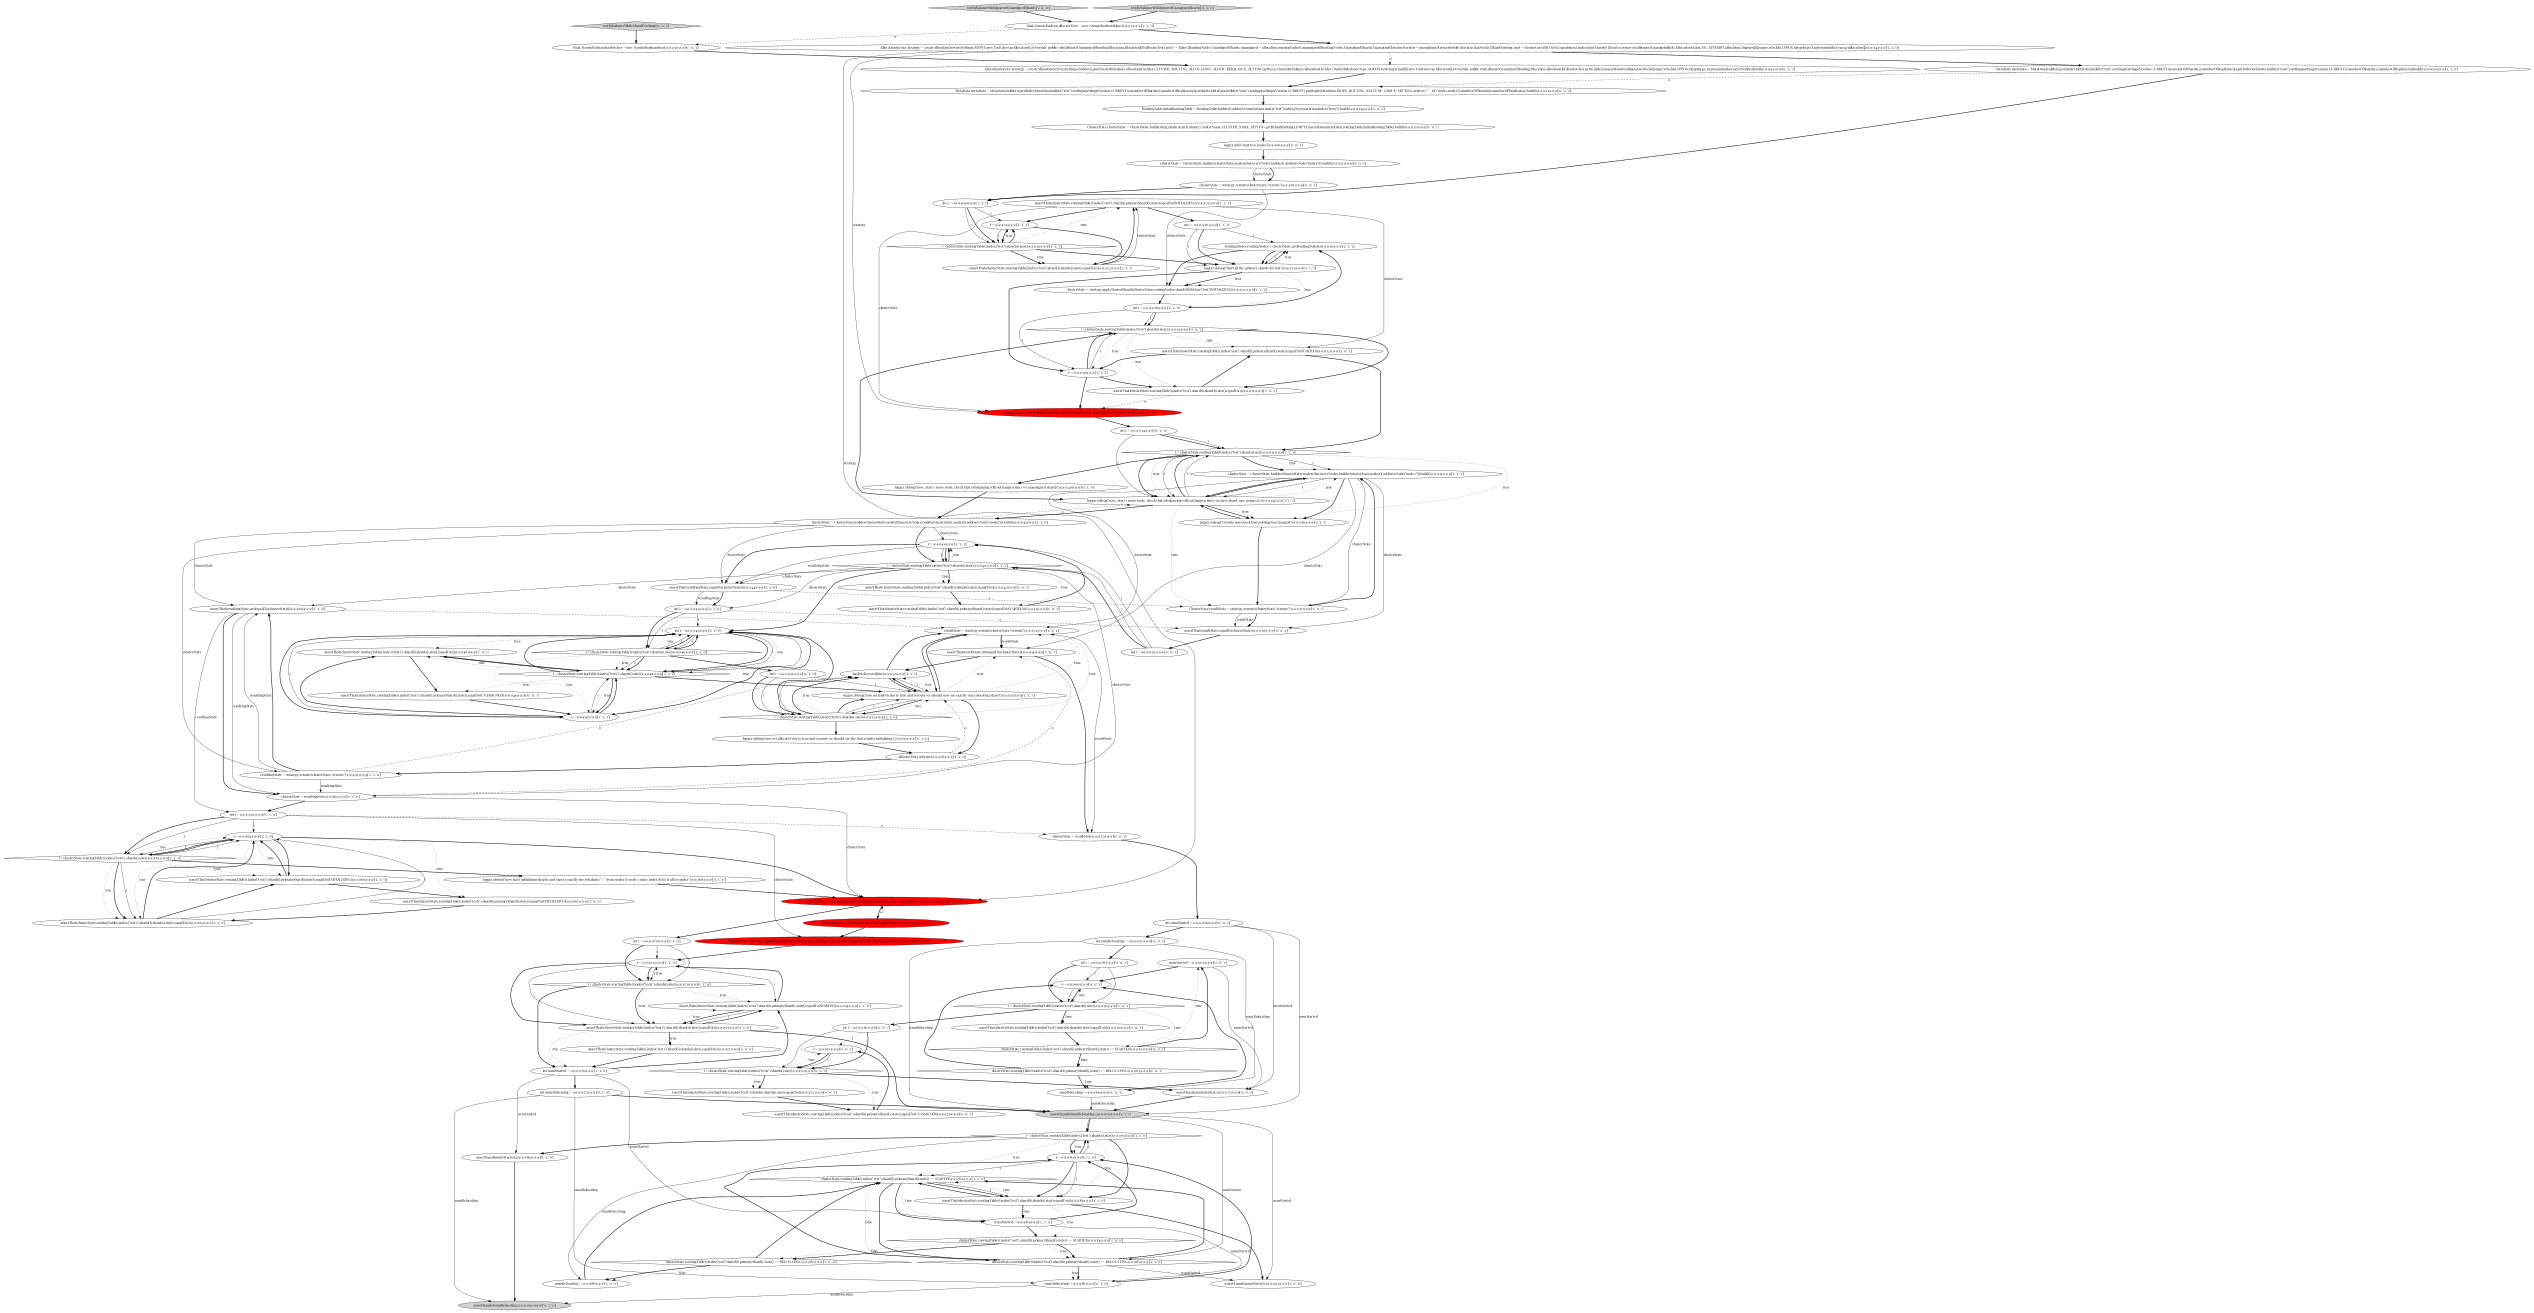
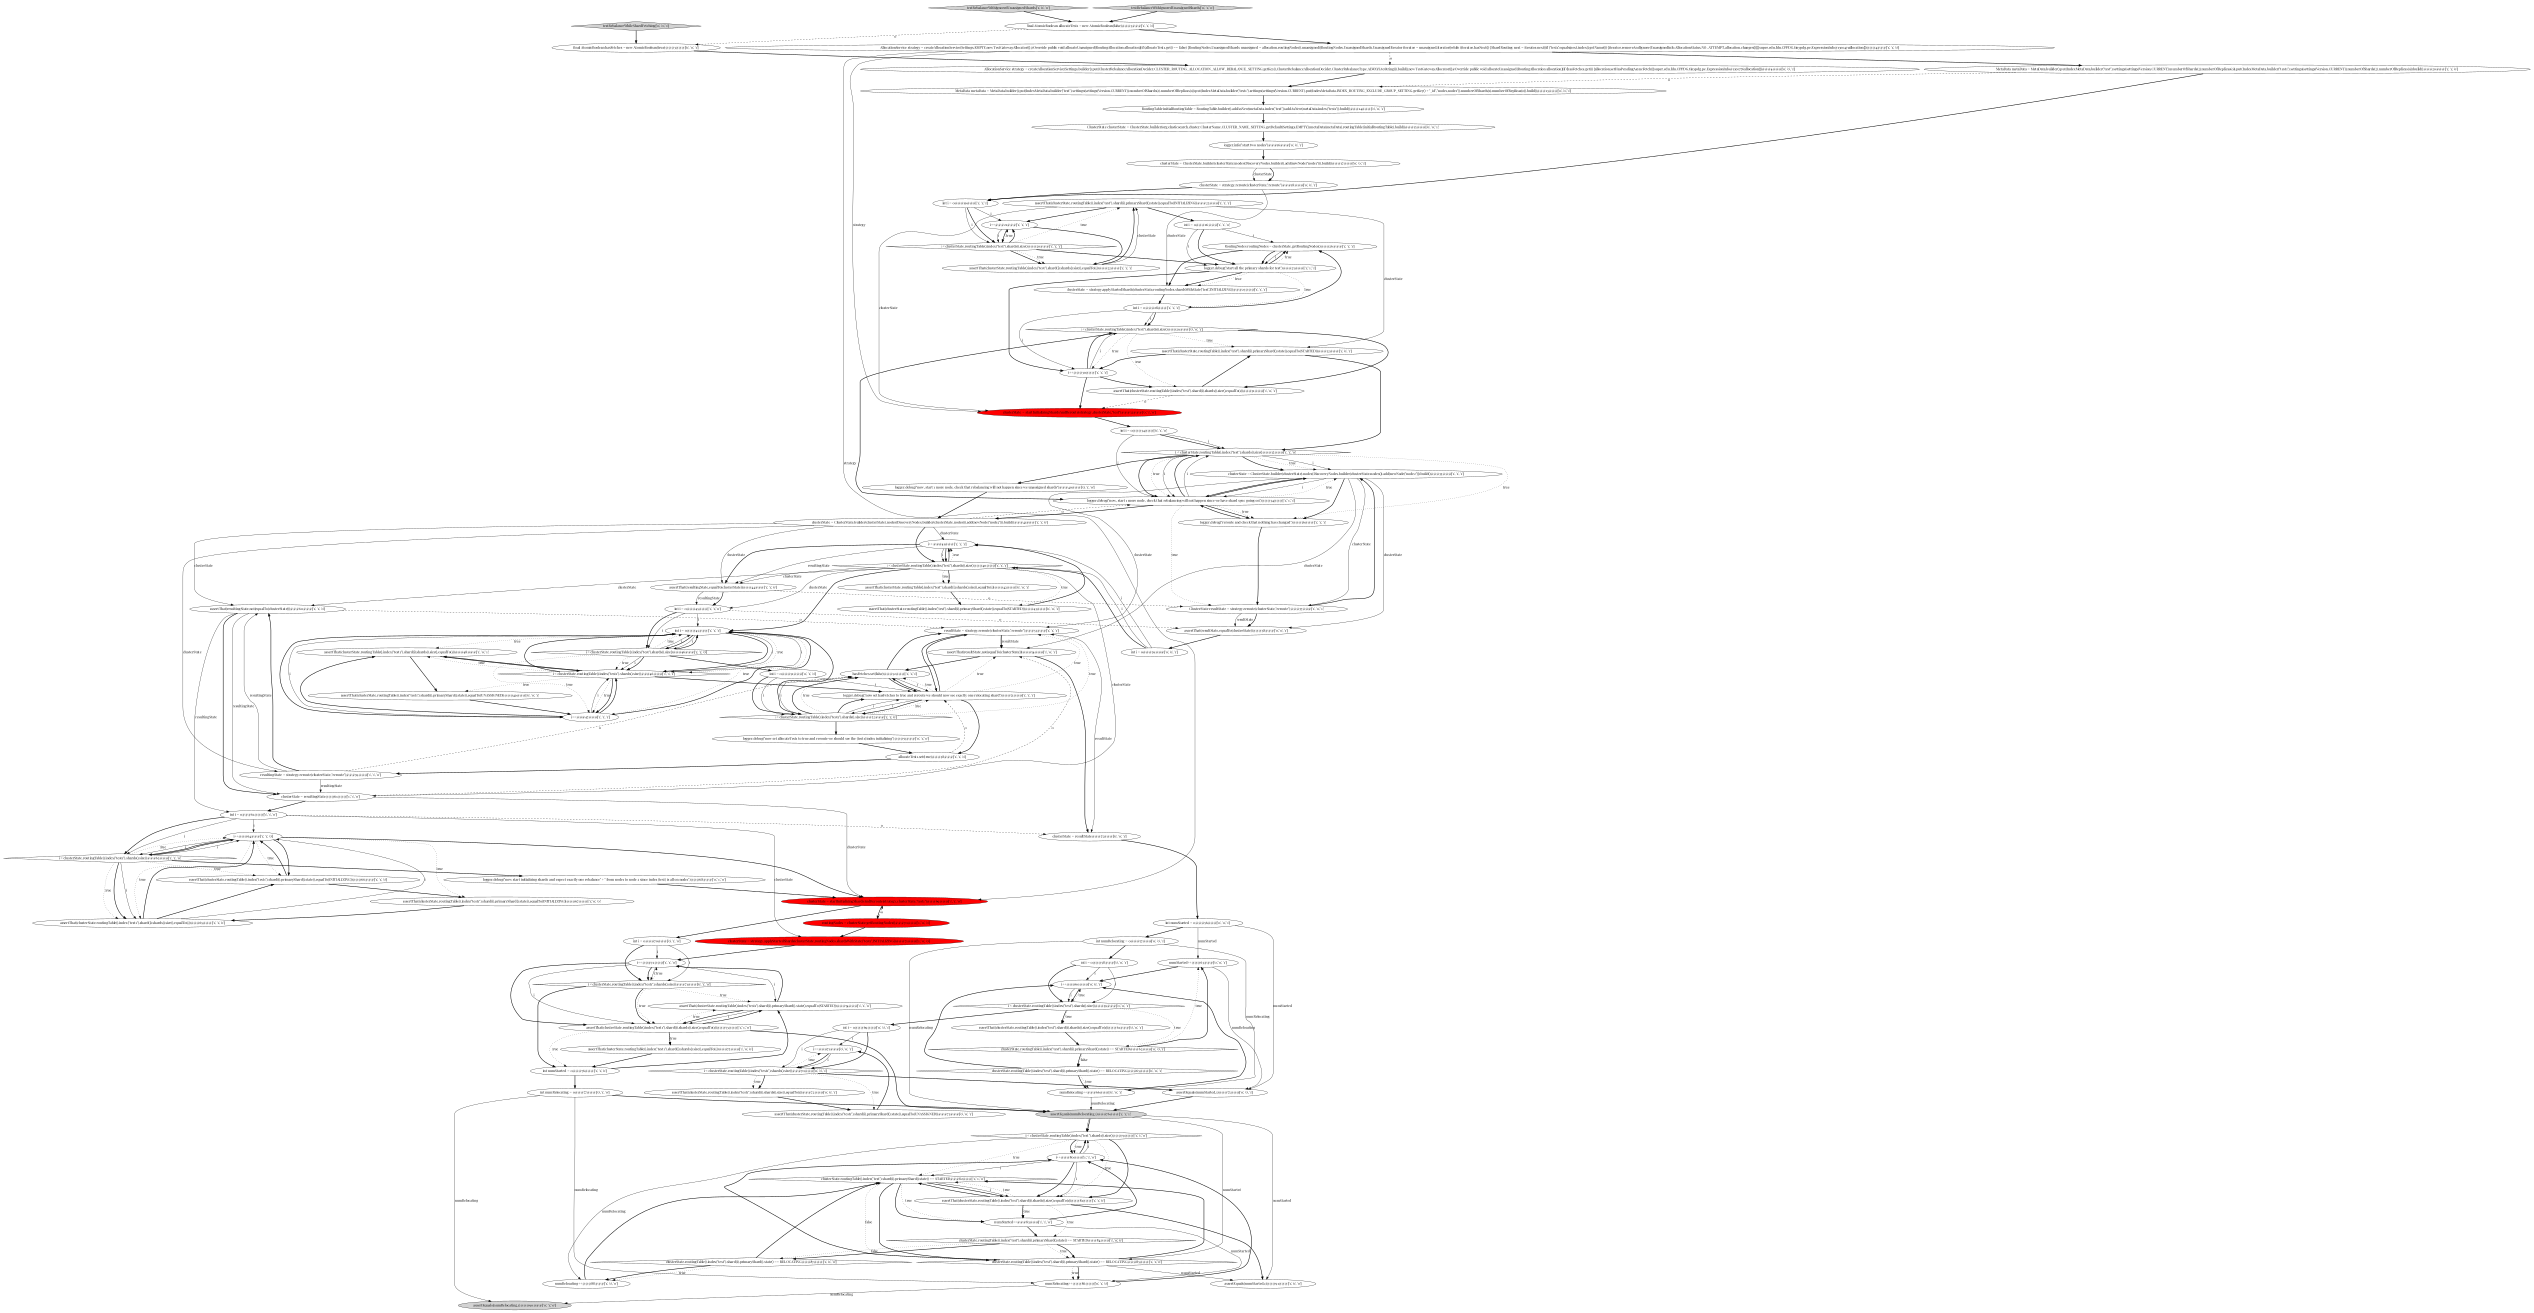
edge "numStarted++@@@63@@@['0', '0', '1']" -> "assertEquals(numStarted,1)@@@75@@@['0', '0', '1']": label "numStarted" -> "numRelocating"
edge "int i = 0@@@69@@@['0', '0', '1']" -> "i++@@@71@@@['0', '0', '1']": style dotted -> solid
edge "int numStarted = 0@@@56@@@['0', '0', '1']" -> "assertEquals(numRelocating,1)@@@76@@@['1', '1', '1']": now "int numStarted = 0@@@56@@@['0', '0', '1']" -> "numStarted++@@@63@@@['0', '0', '1']"
node "assertEquals(numStarted,1)@@@89@@@['0', '1', '0']": removed
edge "int numStarted = 0@@@76@@@['1', '1', '0']" -> "numStarted++@@@83@@@['1', '1', '0']": removed, label "numStarted"
